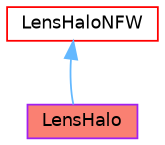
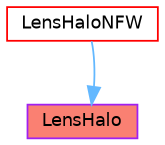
edge "LensHalo" -> "LensHaloNFW": reversed
